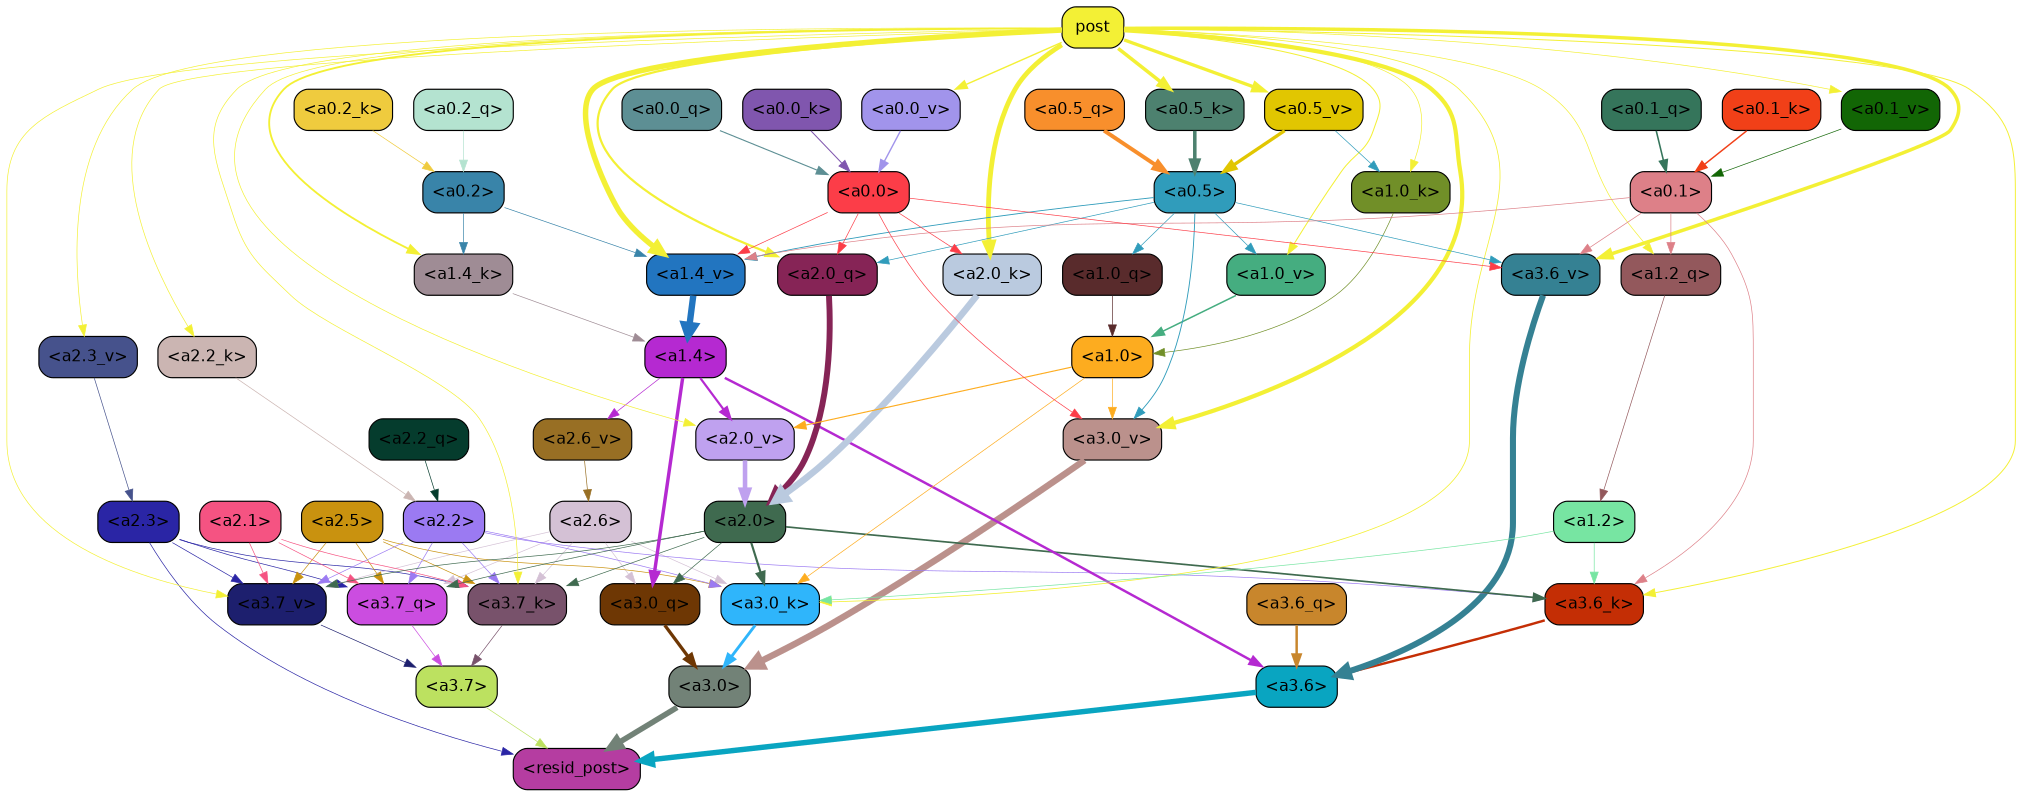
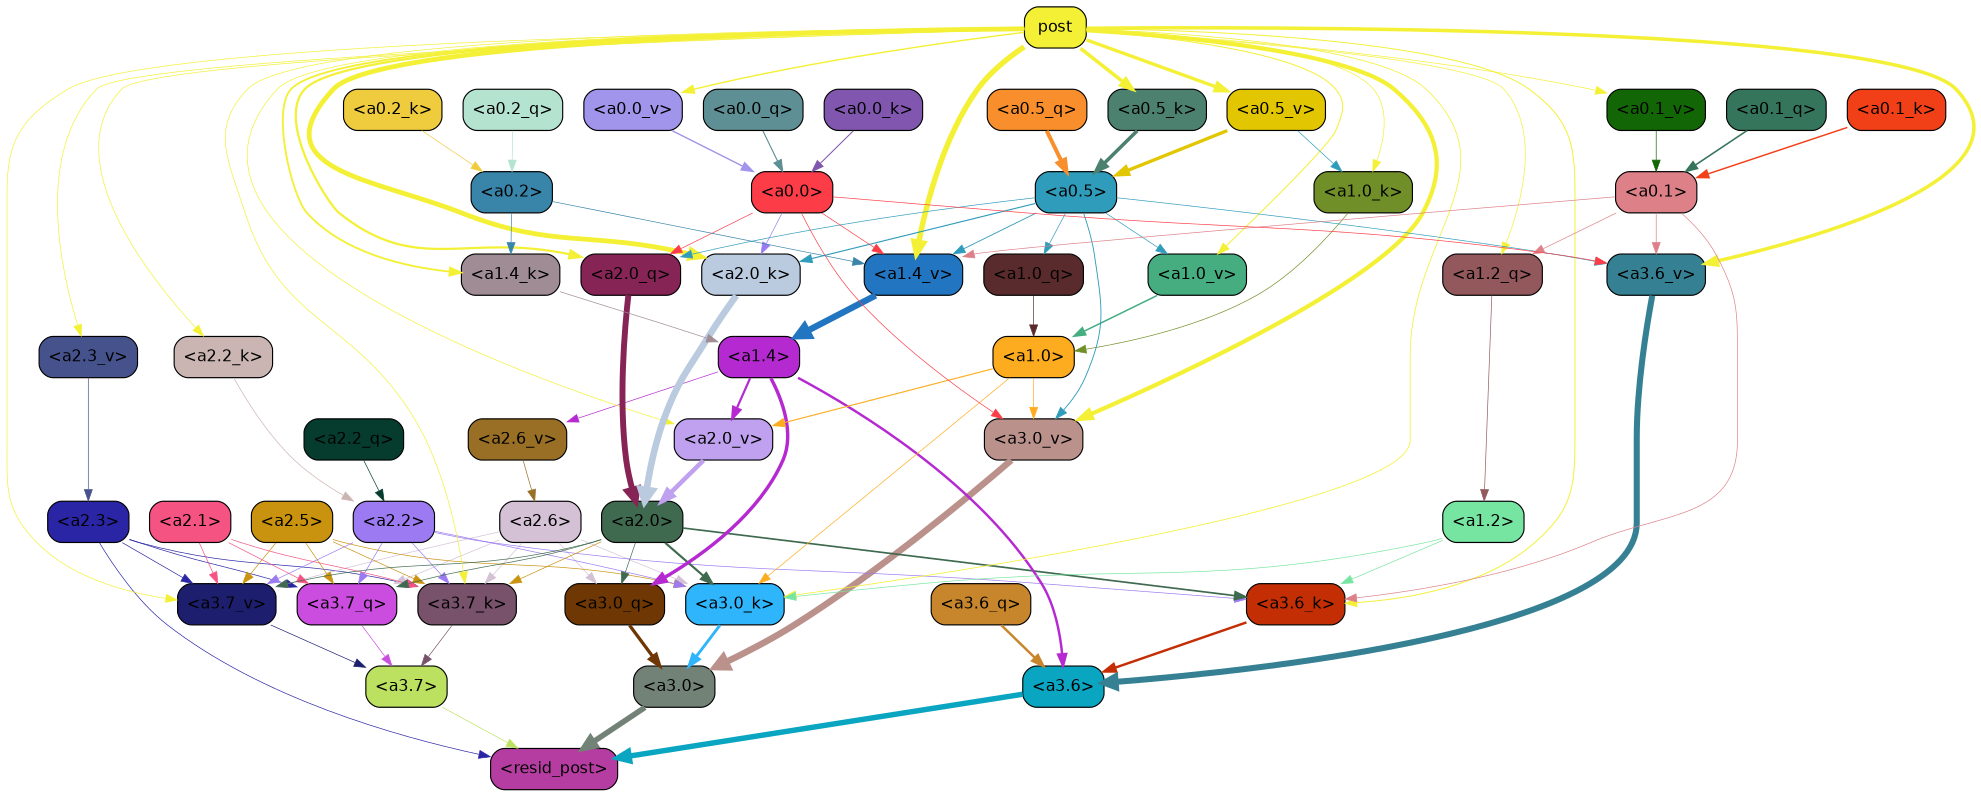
edge "<a0.0>" -> "<a2.0_k>": color #fc3d48 -> #9b7af2
edge "<a0.5>" -> "<a2.0_k>": added
edge "<a2.0>" -> "<a3.7_k>": color #3f6a4f -> #c9920f
